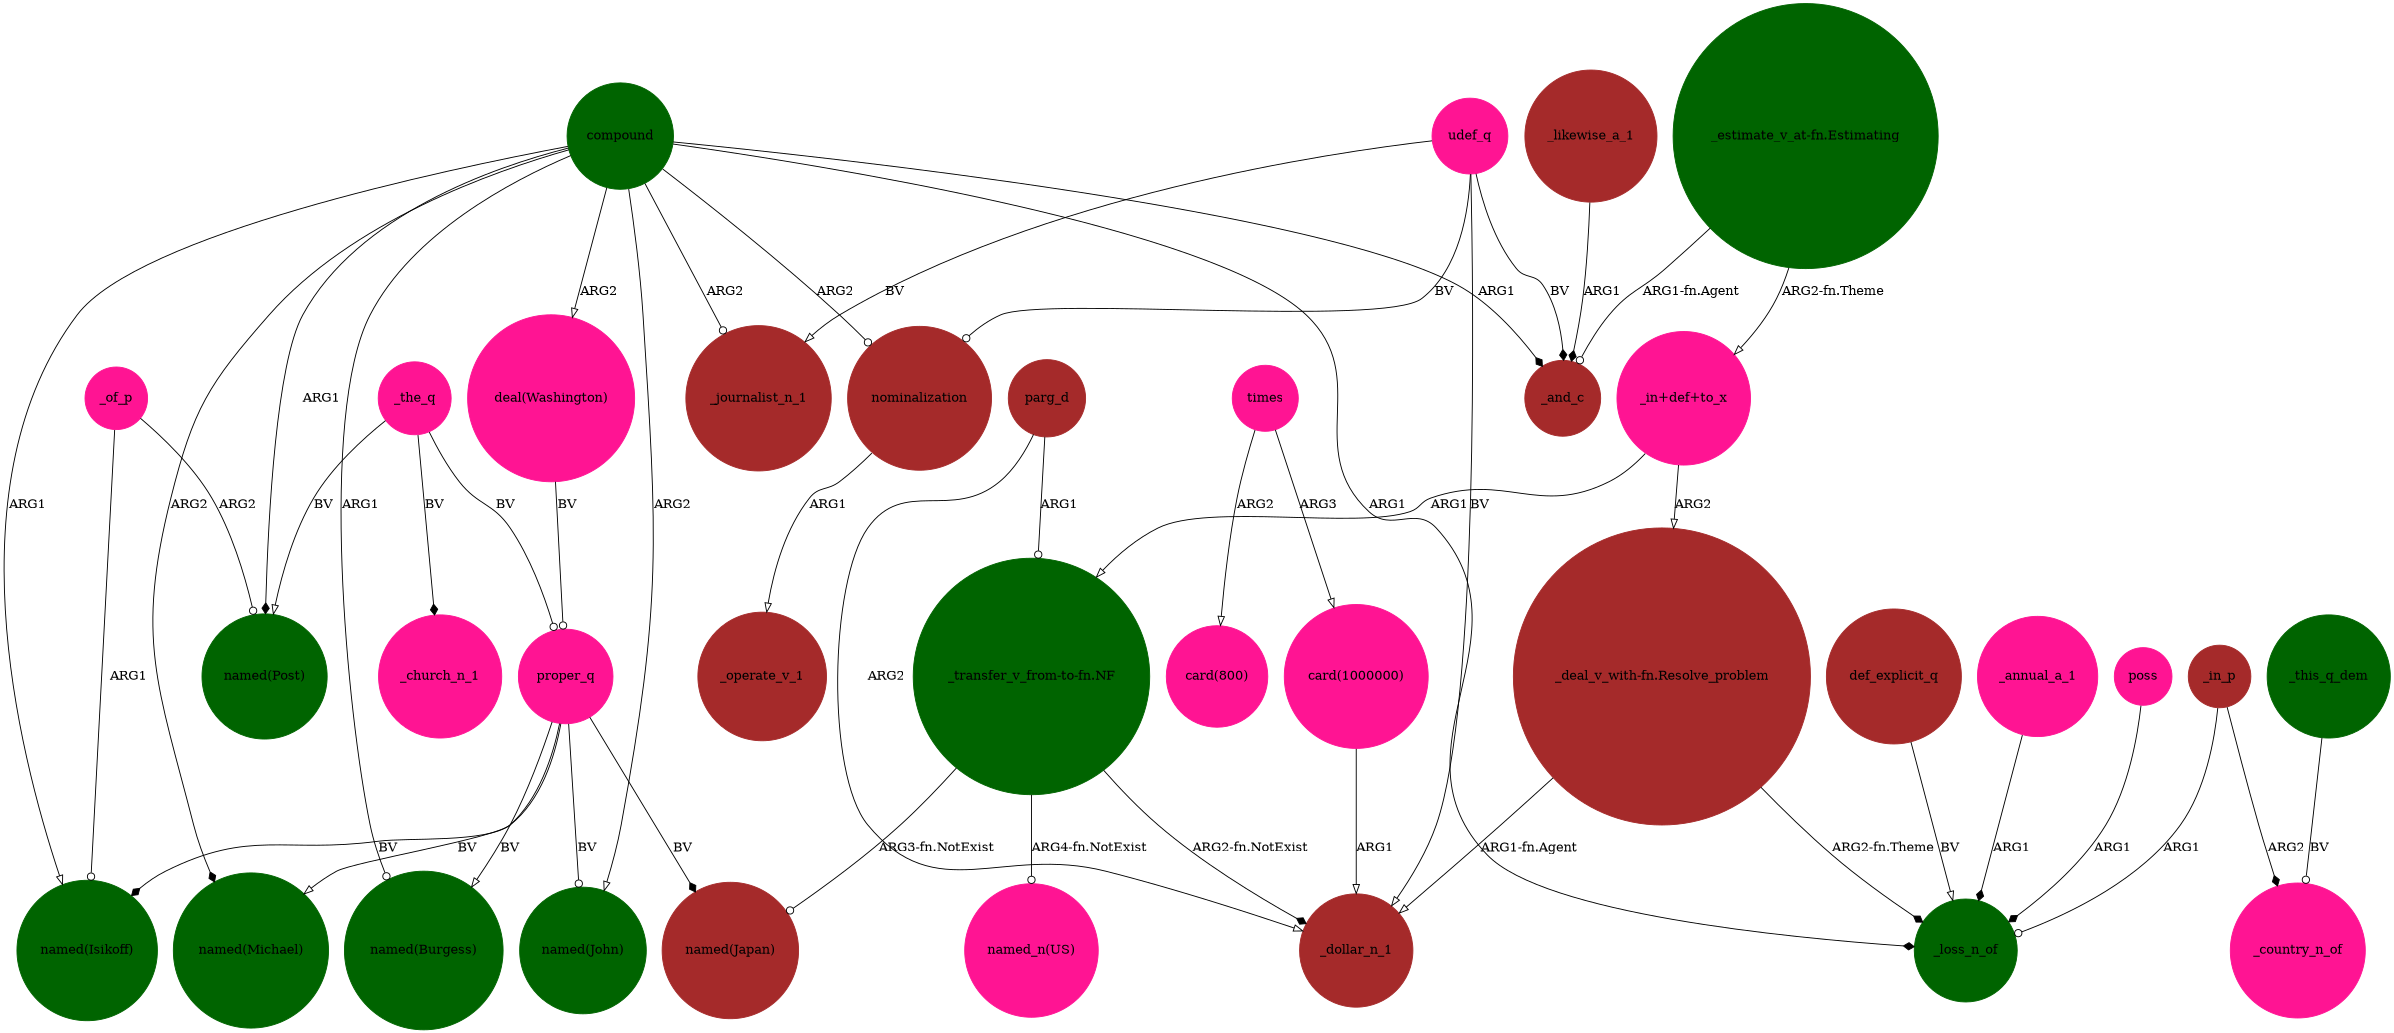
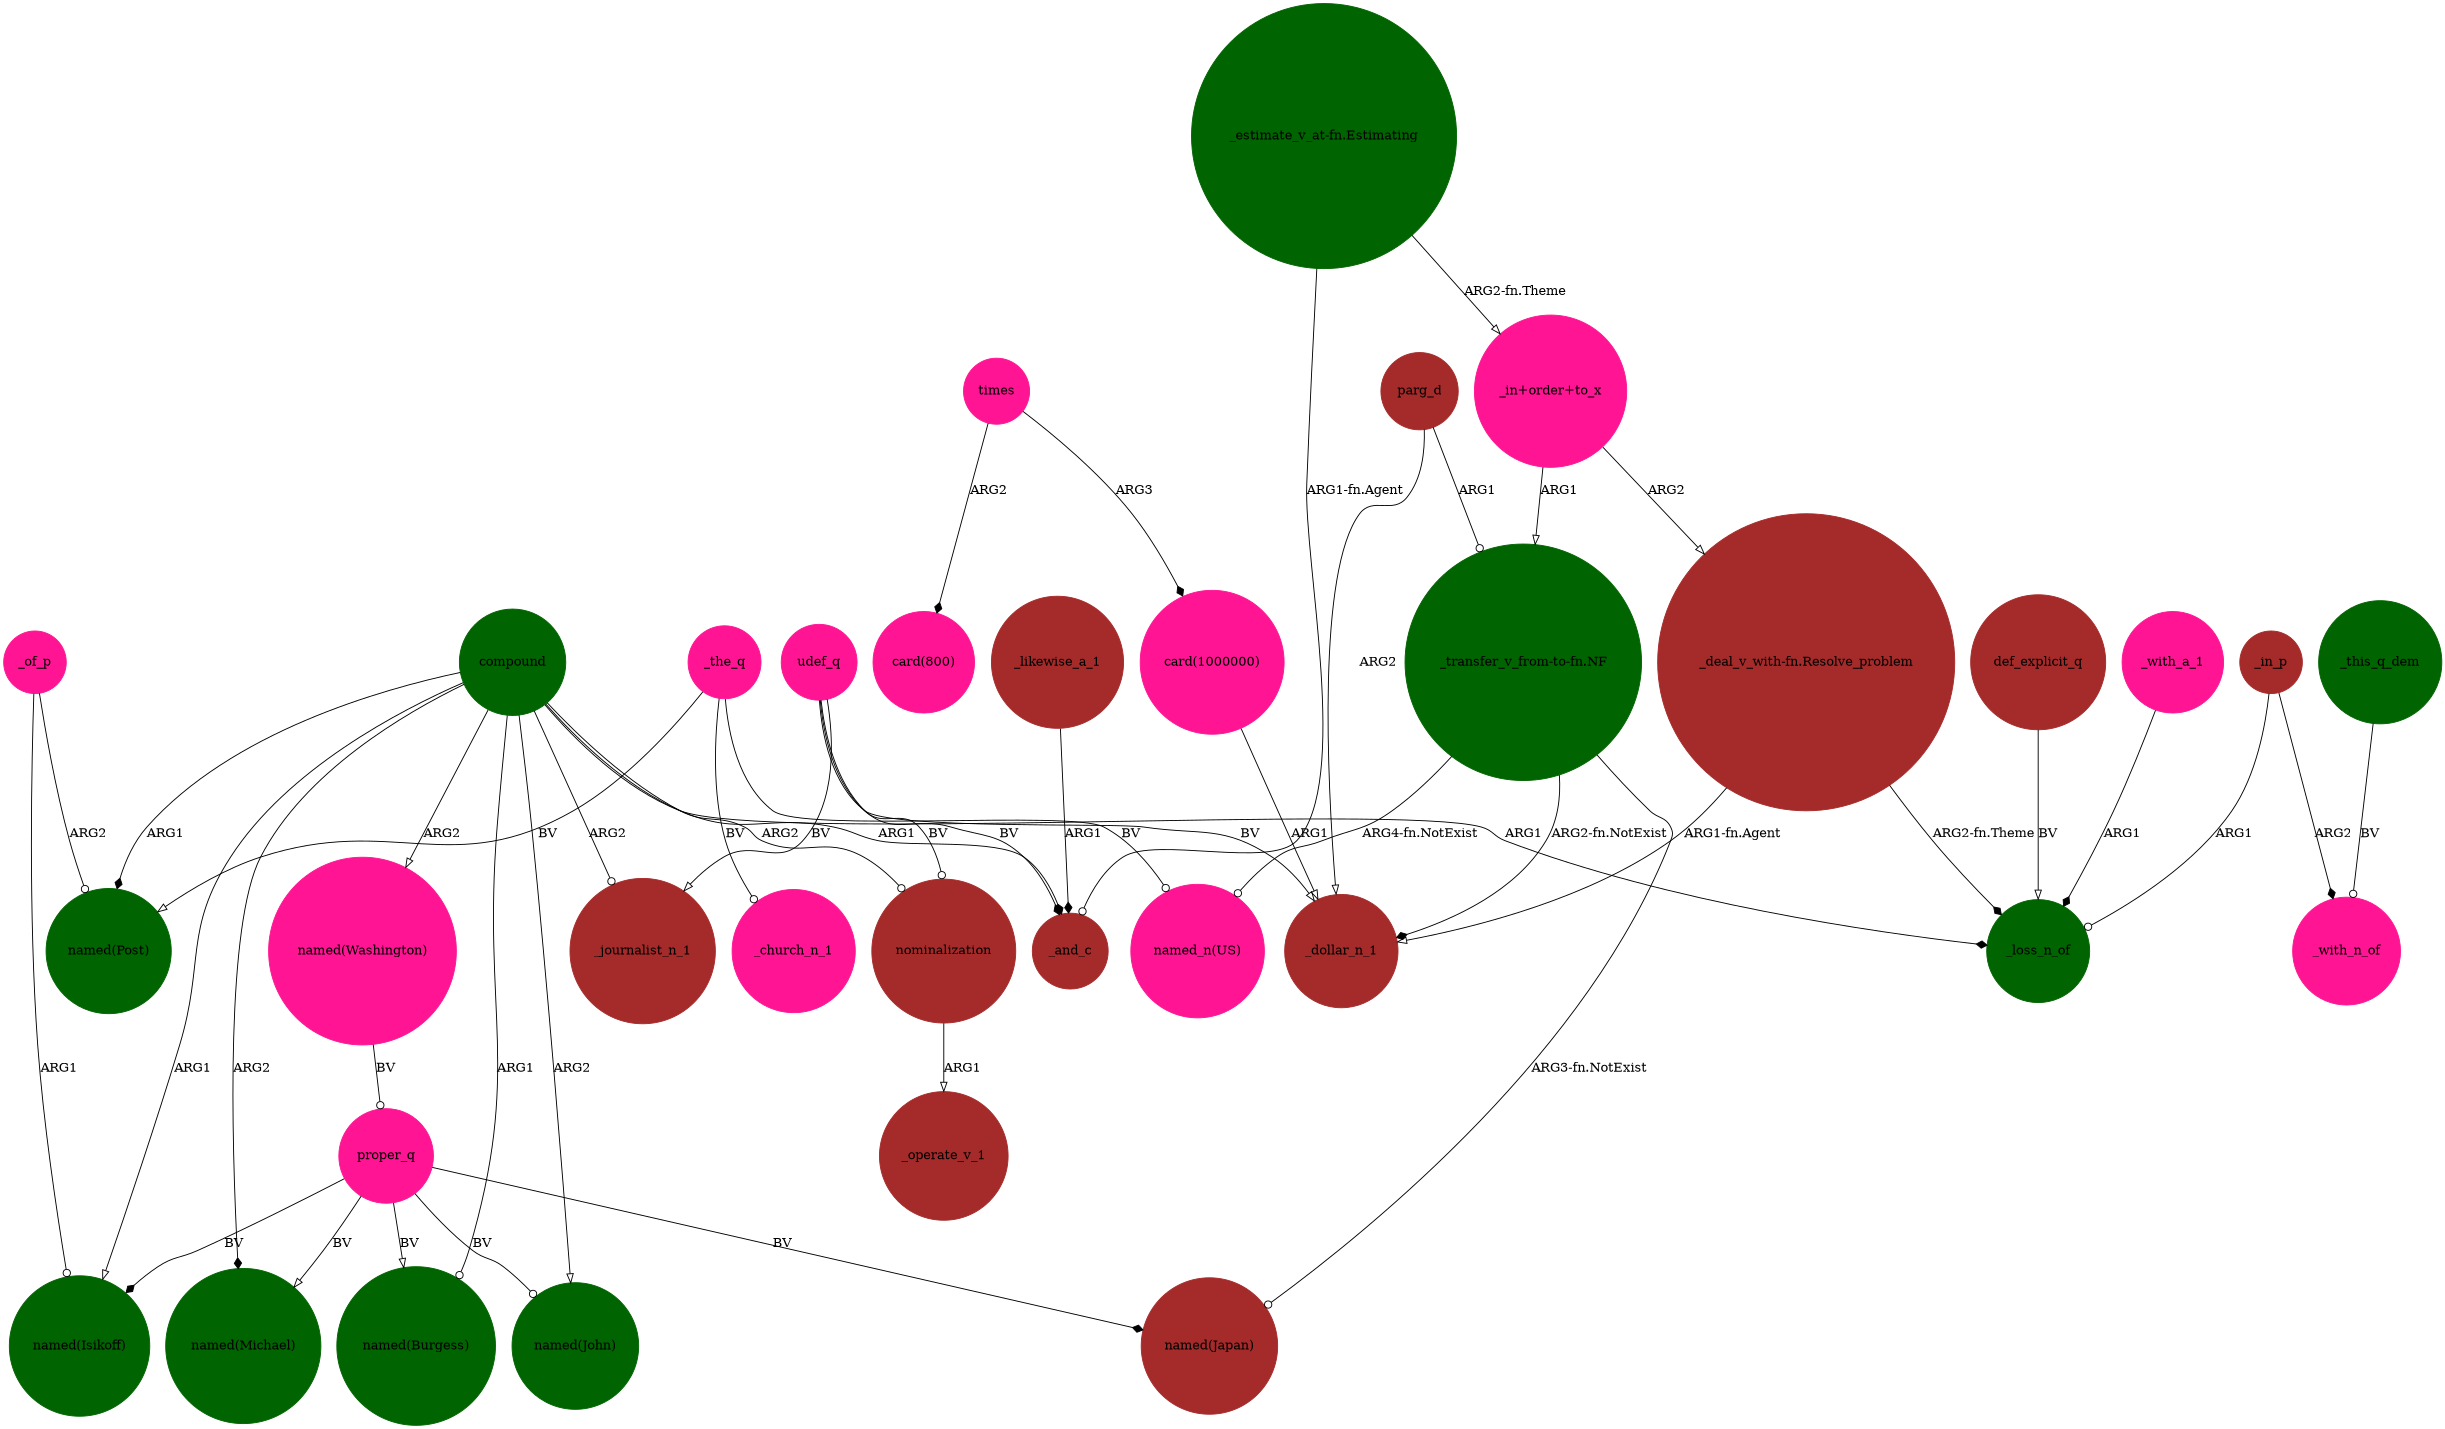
node "deal(Washington)": label "deal(Washington)" -> "named(Washington)"
node "_in+def+to_x": label "_in+def+to_x" -> "_in+order+to_x"
edge "times" -> "card(1000000)": arrowhead onormal -> diamond
edge "_the_q" -> "proper_q": now "_the_q" -> "named_n(US)"
edge "_the_q" -> "_church_n_1": arrowhead diamond -> odot
edge "times" -> "card(800)": arrowhead onormal -> diamond
node "_annual_a_1": label "_annual_a_1" -> "_with_a_1"
node "poss": removed
node "_country_n_of": label "_country_n_of" -> "_with_n_of"
